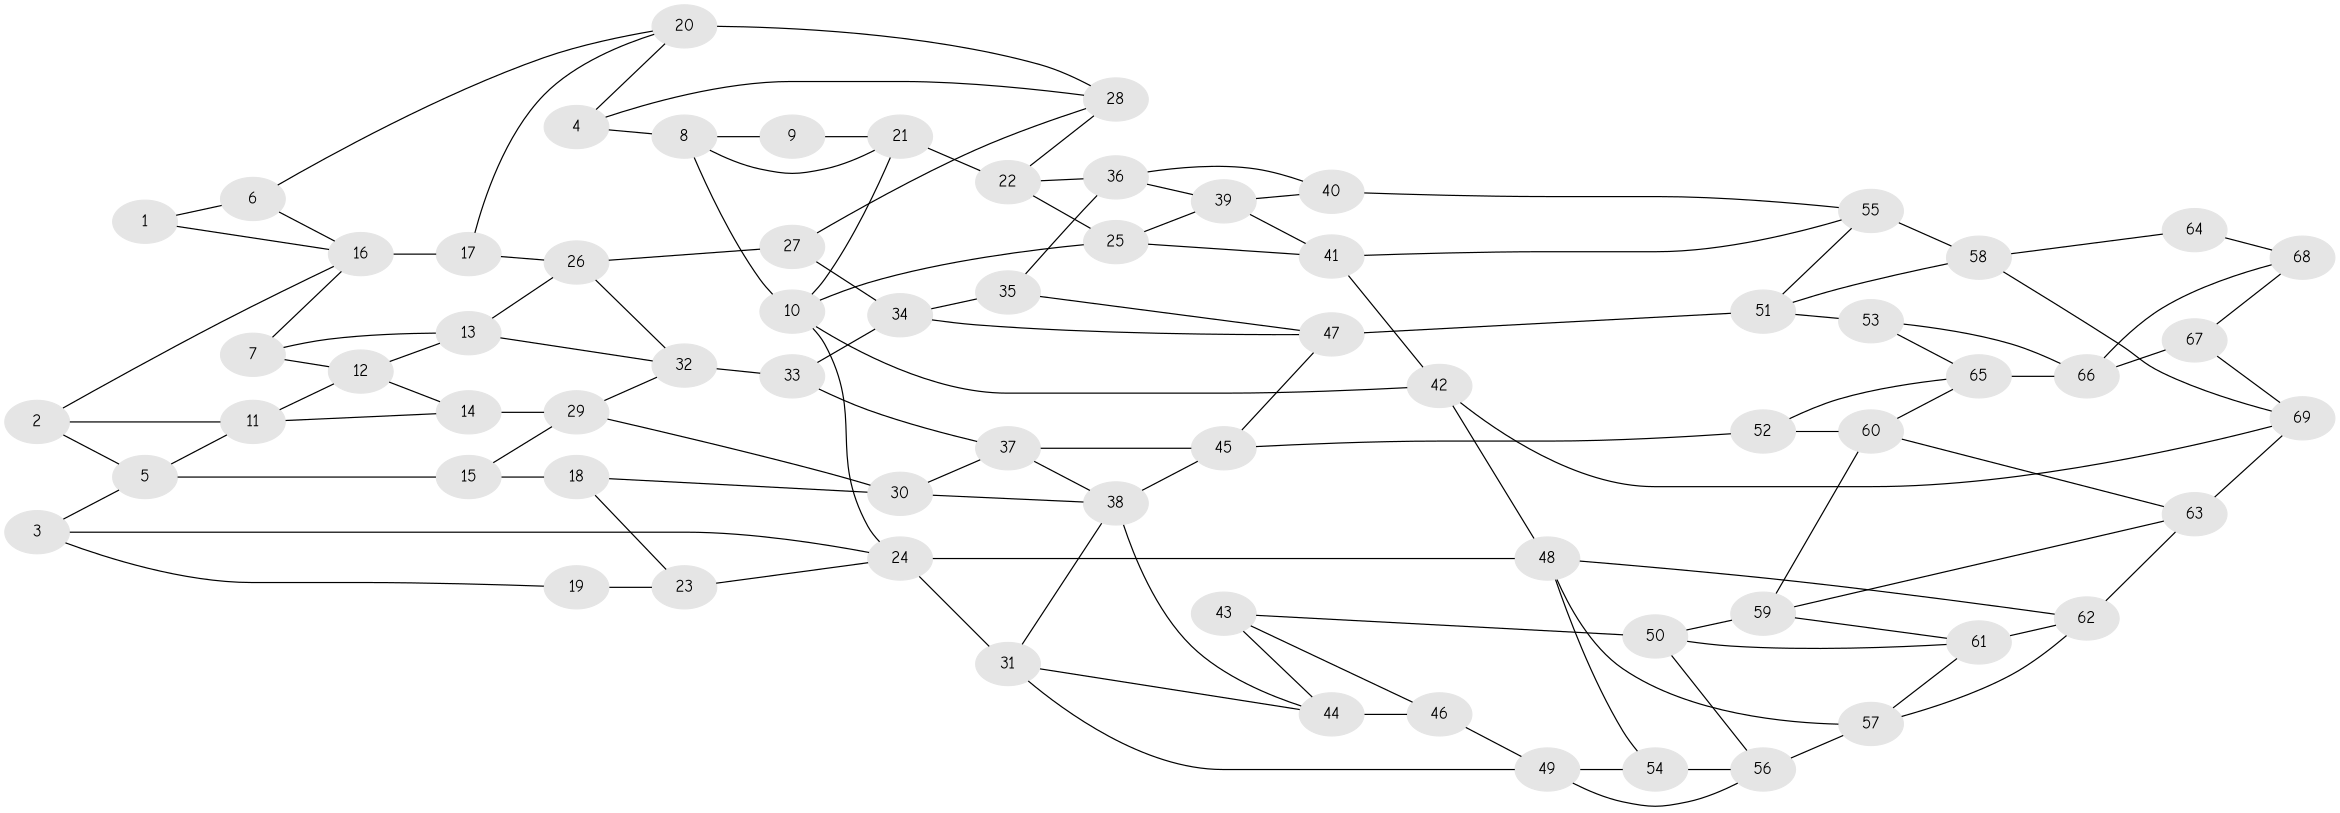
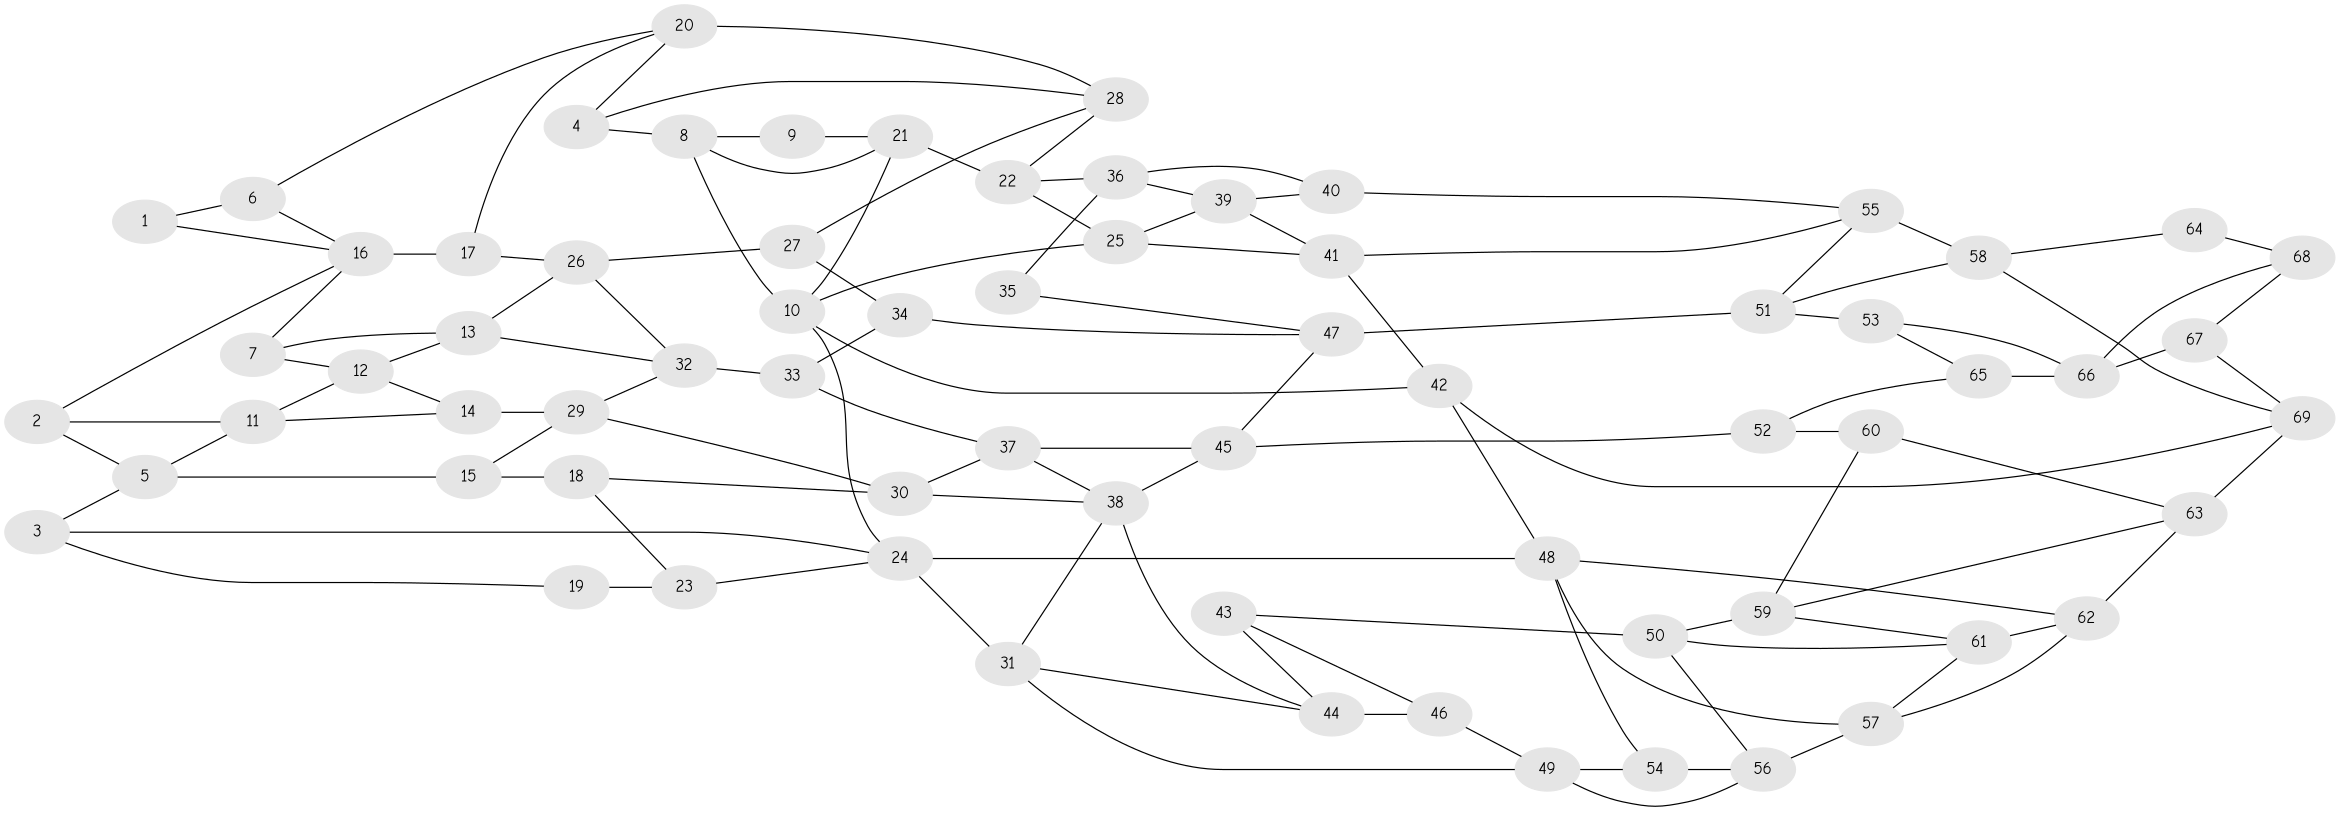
edge "35" -- "34": removed
edge "65" -- "60": removed
